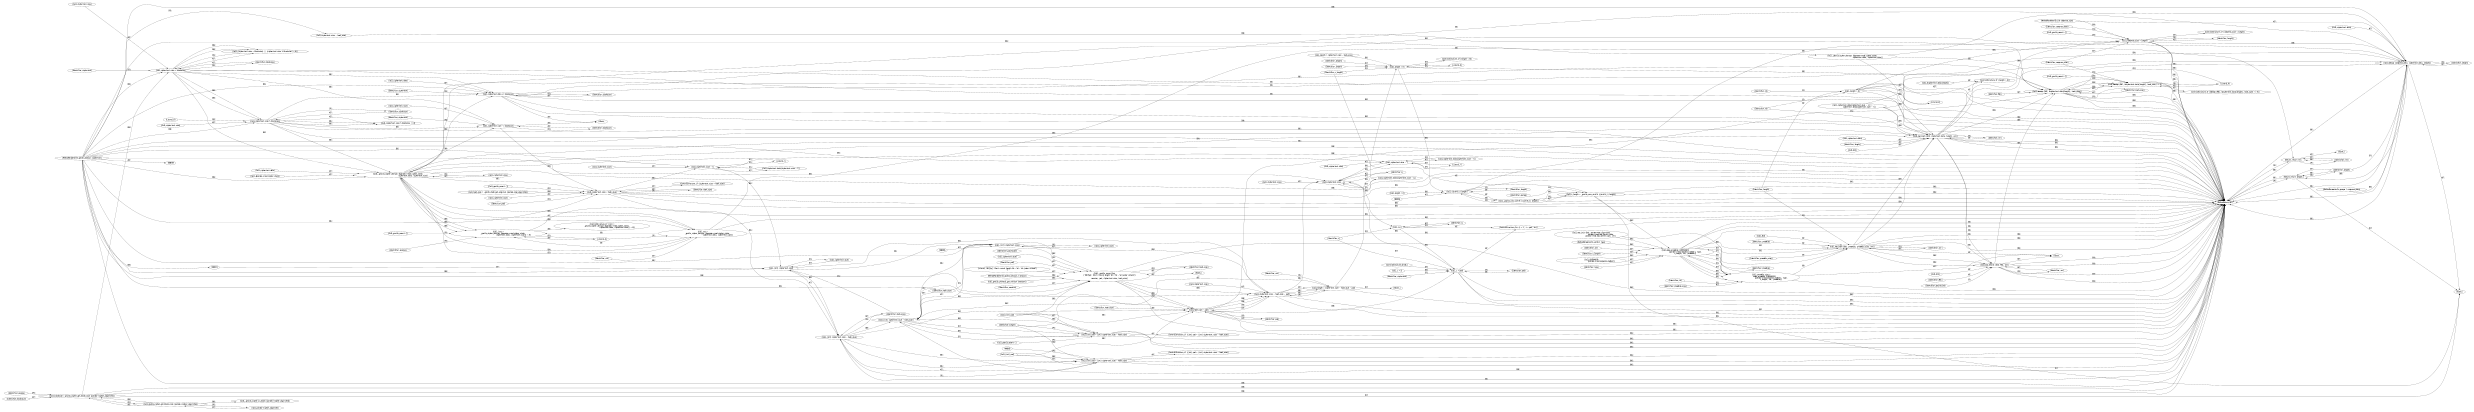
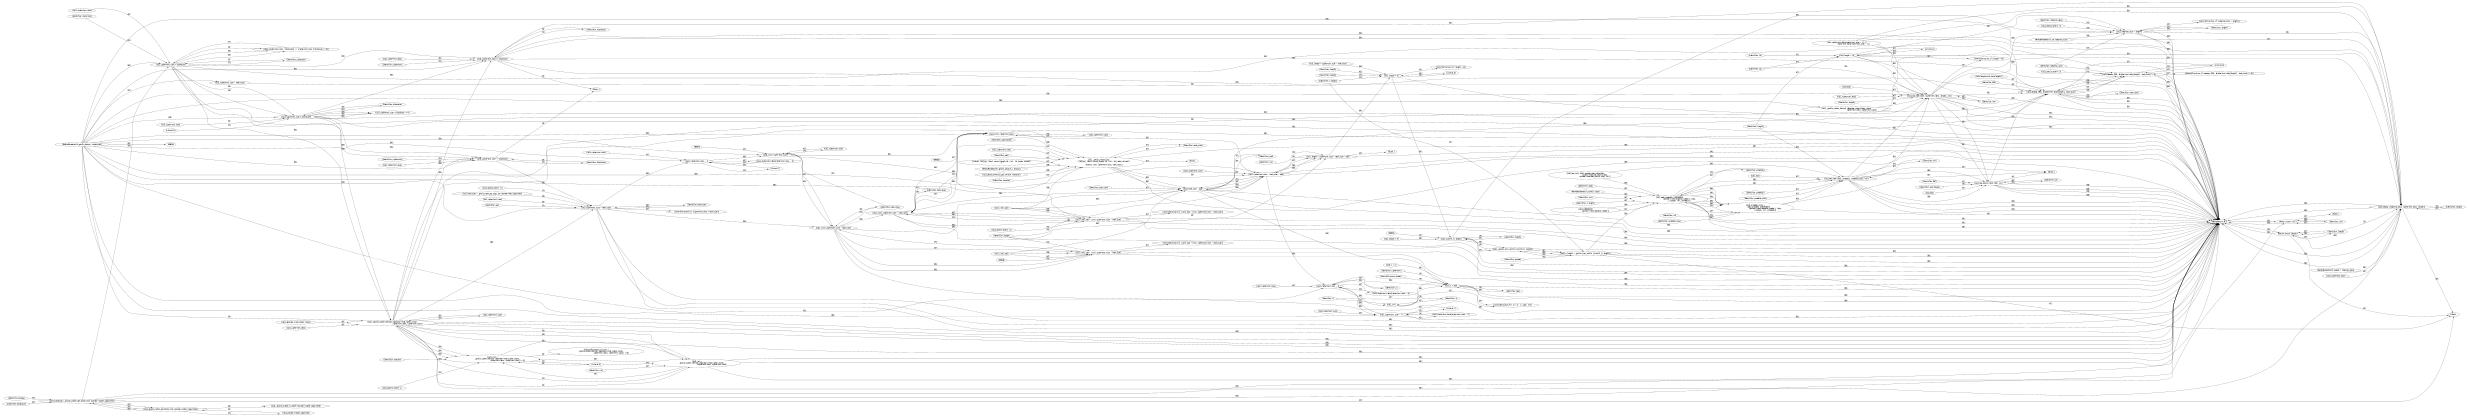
edge "(Call,&ciphertext.data[length])" -> "(ControlStructure,if (length > 0))": now "(Call,&ciphertext.data[length])" -> "(Call,memcmp (MAC, &ciphertext.data[length], hash_size))"
edge "(MethodParameterIn,gnutls_datum_t ciphertext)" -> "1000274": now "(MethodParameterIn,gnutls_datum_t ciphertext)" -> "(Call,ciphertext.size -= blocksize)"
